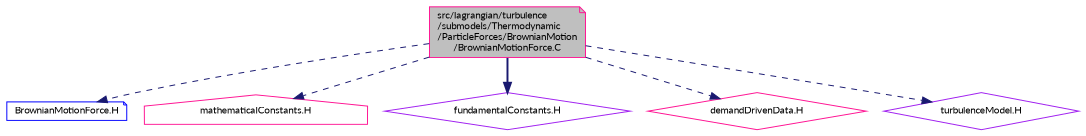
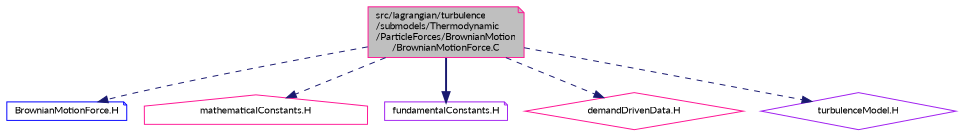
node "fundamentalConstants.H": shape diamond -> note
